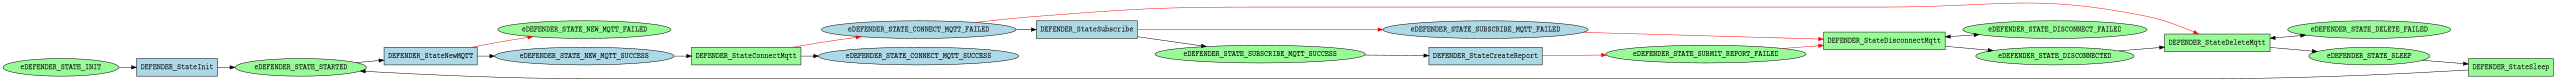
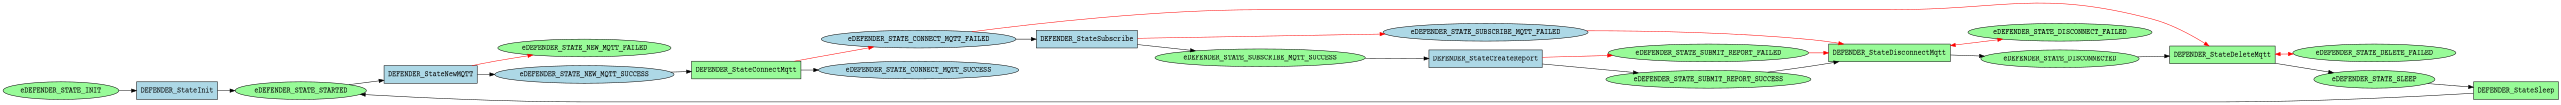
edge "DEFENDER_StateDisconnectMqtt" -> "eDEFENDER_STATE_DISCONNECT_FAILED": color black -> red
edge "DEFENDER_StateDeleteMqtt" -> "eDEFENDER_STATE_DELETE_FAILED": color black -> red
node "eDEFENDER_STATE_SUBMIT_REPORT_SUCCESS": added
